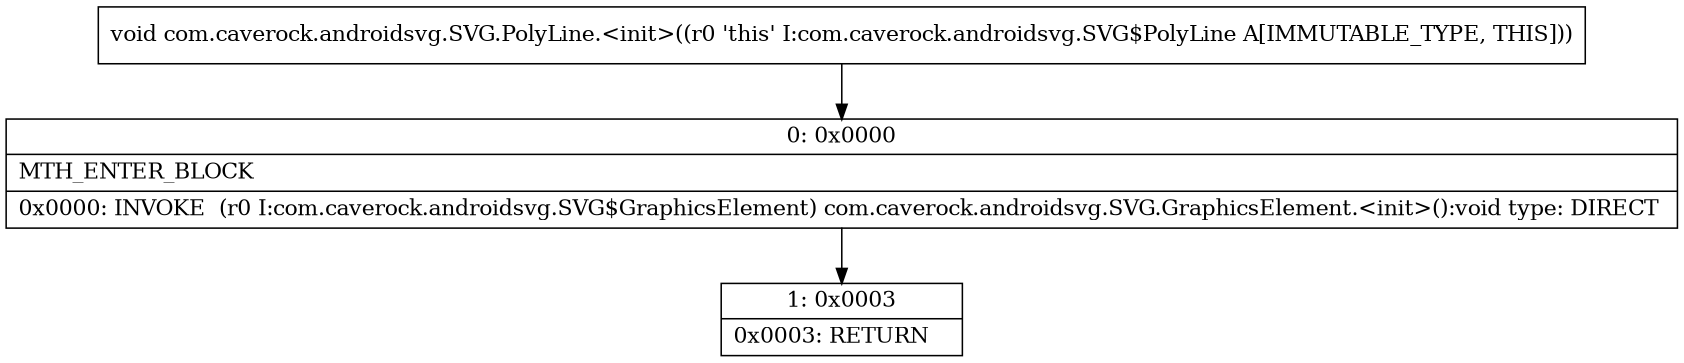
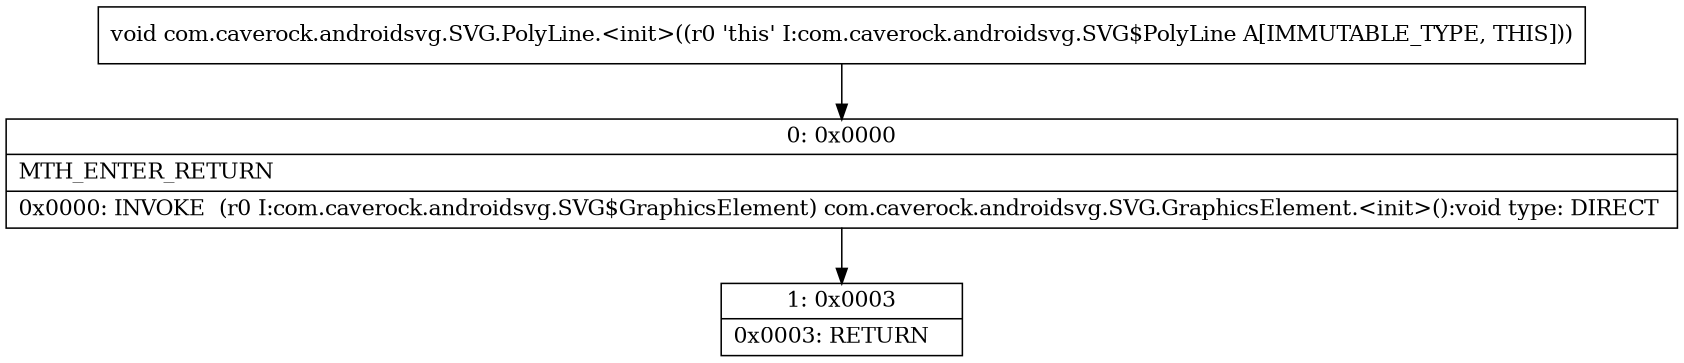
node "0: 0x0000": text "MTH_ENTER_BLOCK" -> "MTH_ENTER_RETURN"
